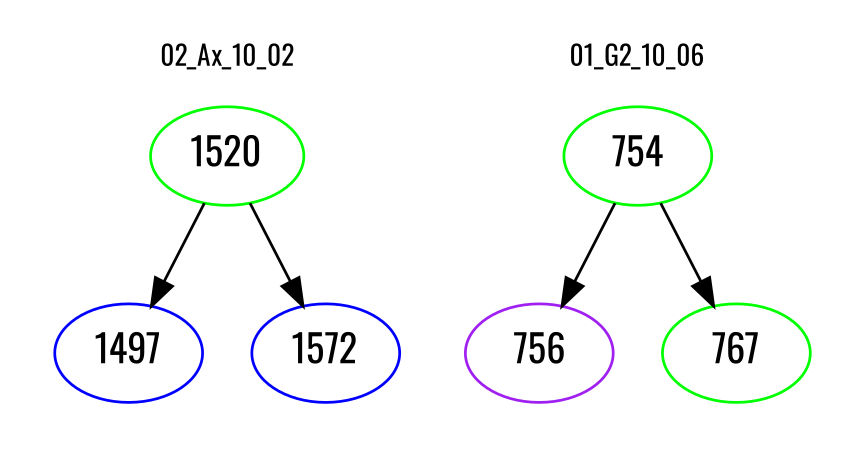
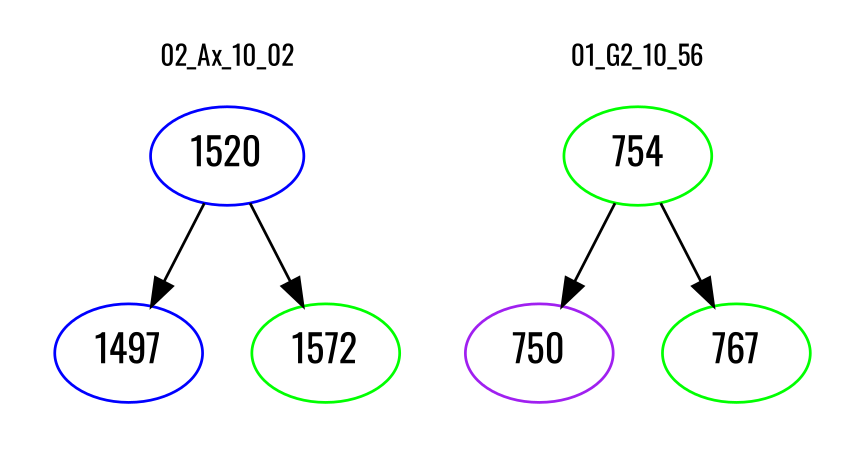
cluster "01_G2_10_06": label "01_G2_10_06" -> "01_G2_10_56"
node "1520": color green -> blue
node "1572": color blue -> green
node "756": label "756" -> "750"
